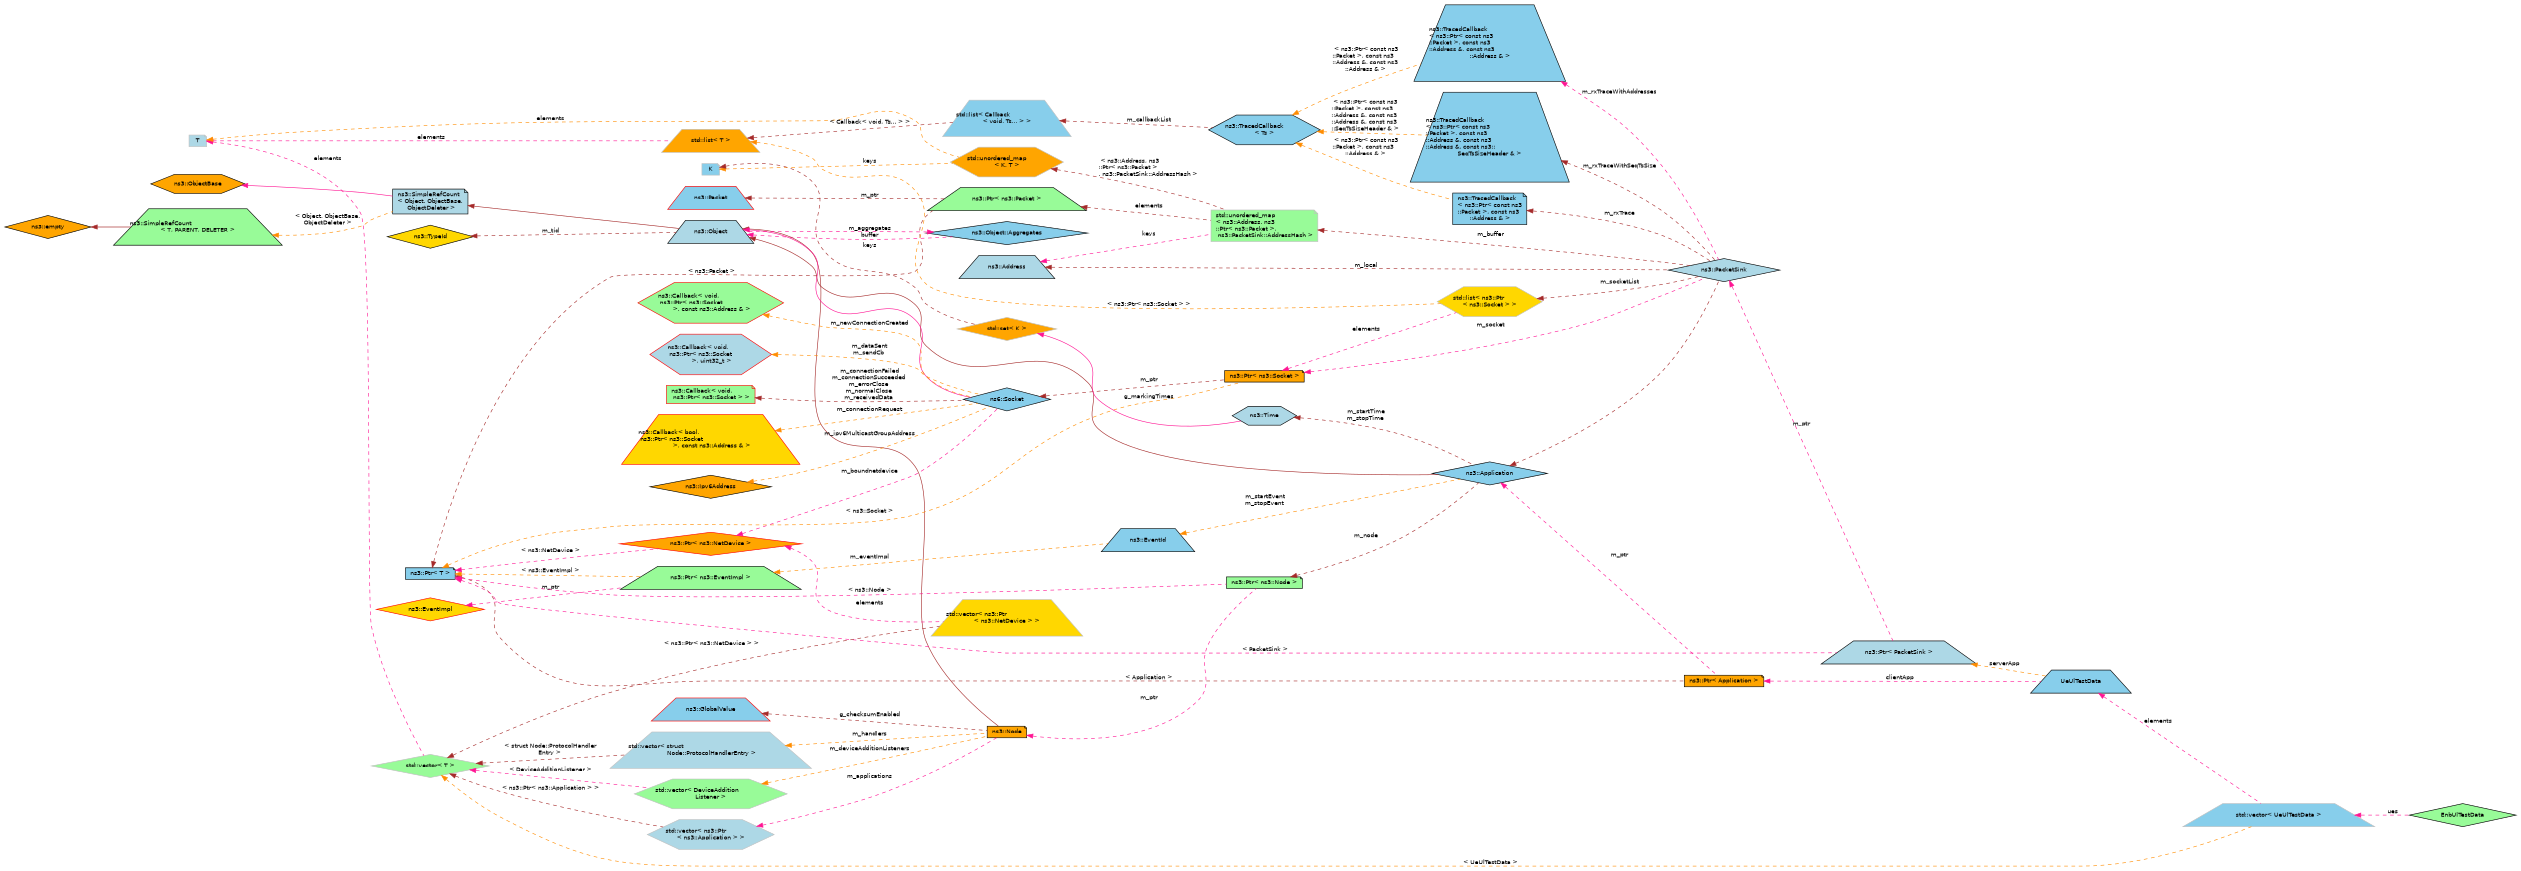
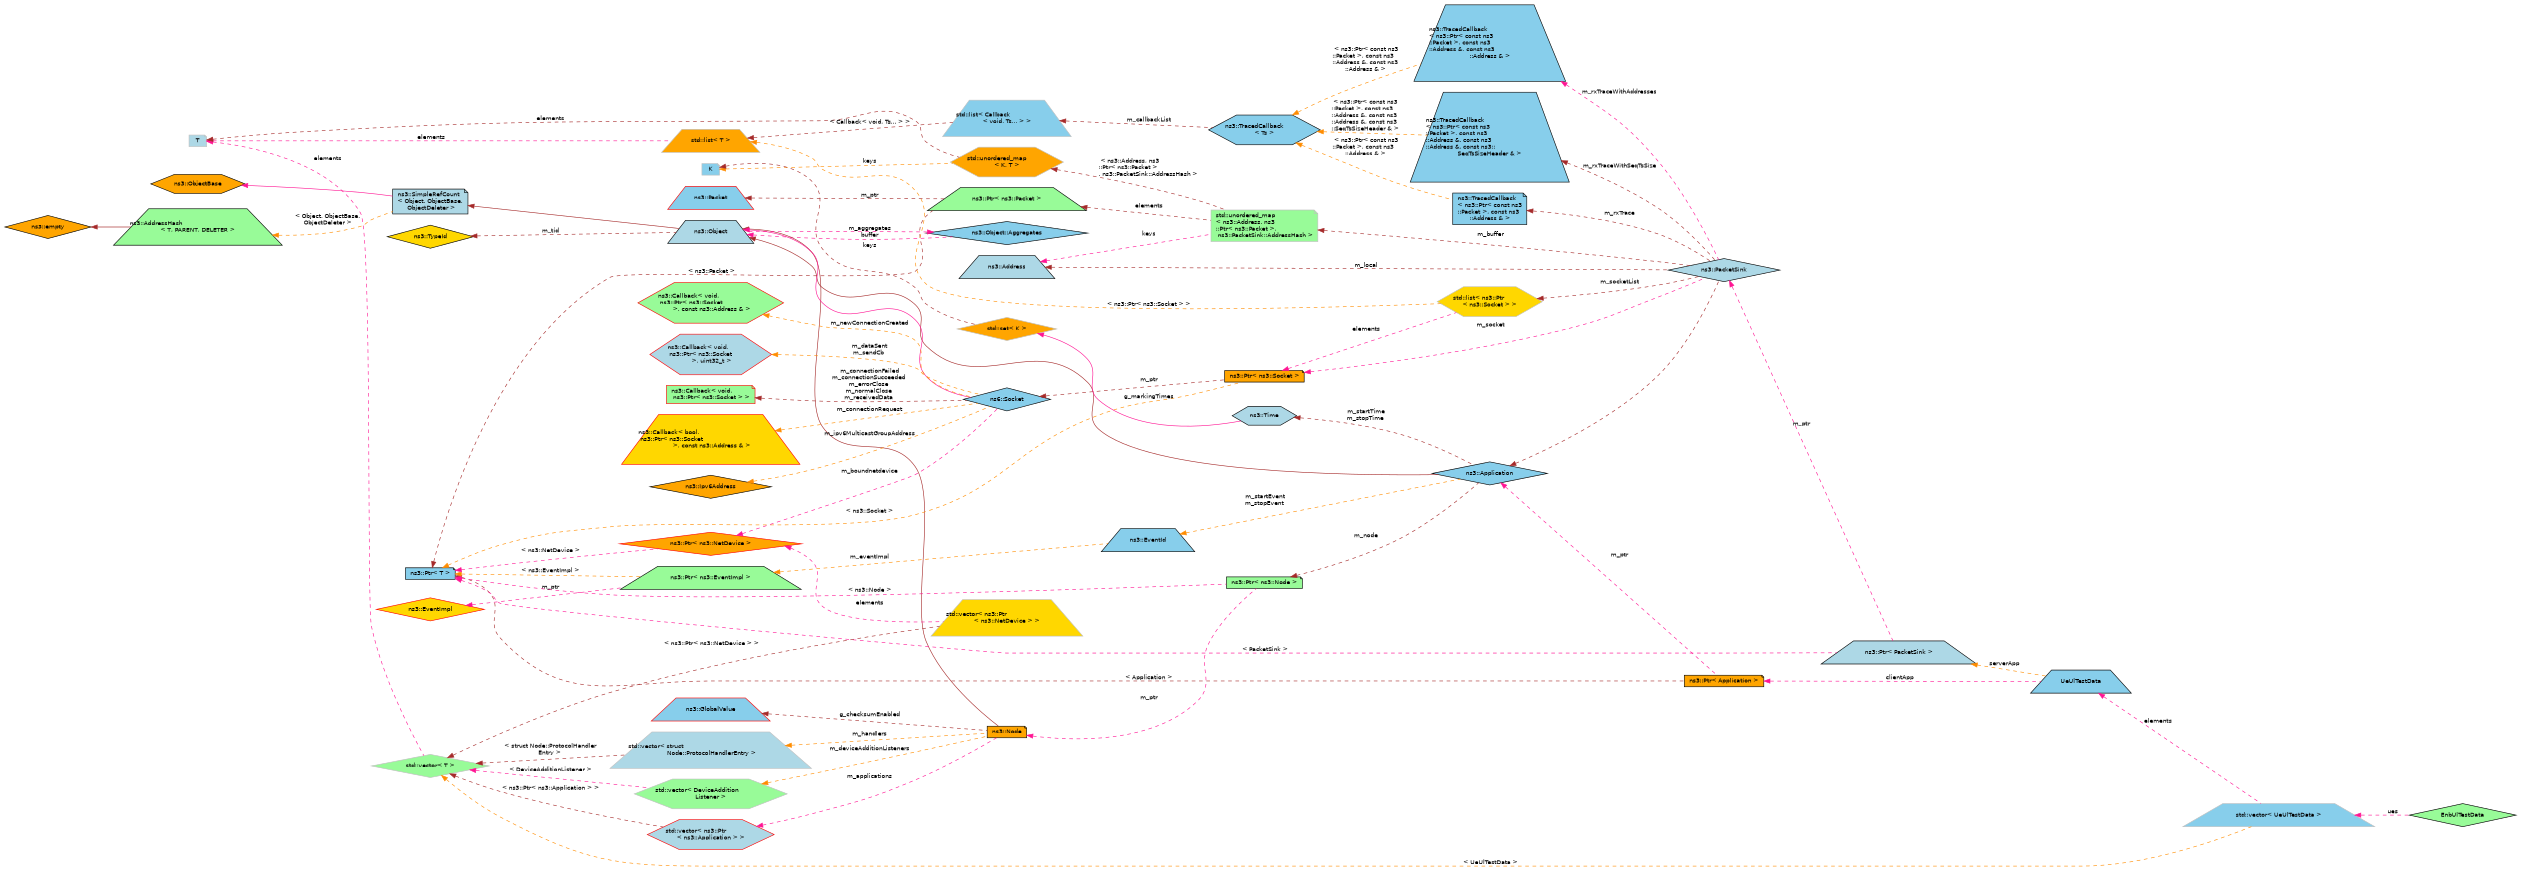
edge "std::unordered_map < K, T >" -> "T": color darkorange -> brown
node "ns3::SimpleRefCount < T, PARENT, DELETER >": label "ns3::SimpleRefCount < T, PARENT, DELETER >" -> "ns3::AddressHash < T, PARENT, DELETER >"
node "std::vector< ns3::Ptr < ns3::Application > >": color grey75 -> red
